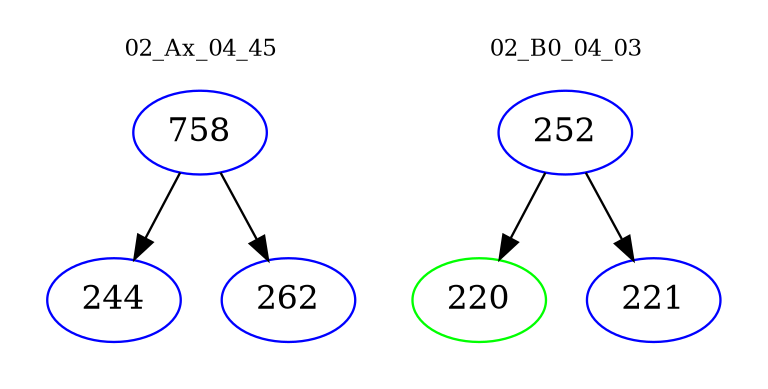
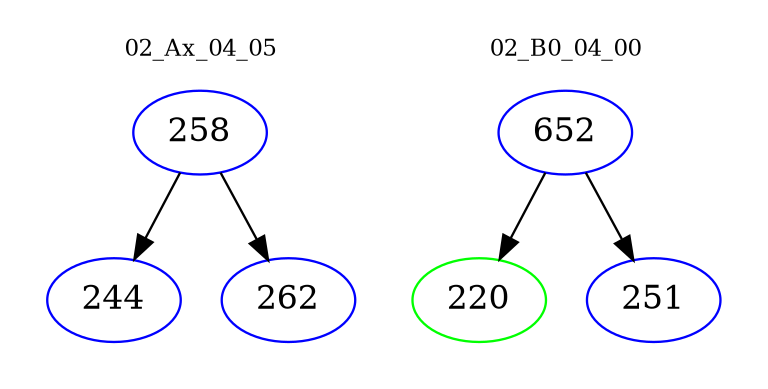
cluster "02_Ax_04_45": label "02_Ax_04_45" -> "02_Ax_04_05"
cluster "02_B0_04_03": label "02_B0_04_03" -> "02_B0_04_00"
node "758": label "758" -> "258"
node "252": label "252" -> "652"
node "221": label "221" -> "251"
